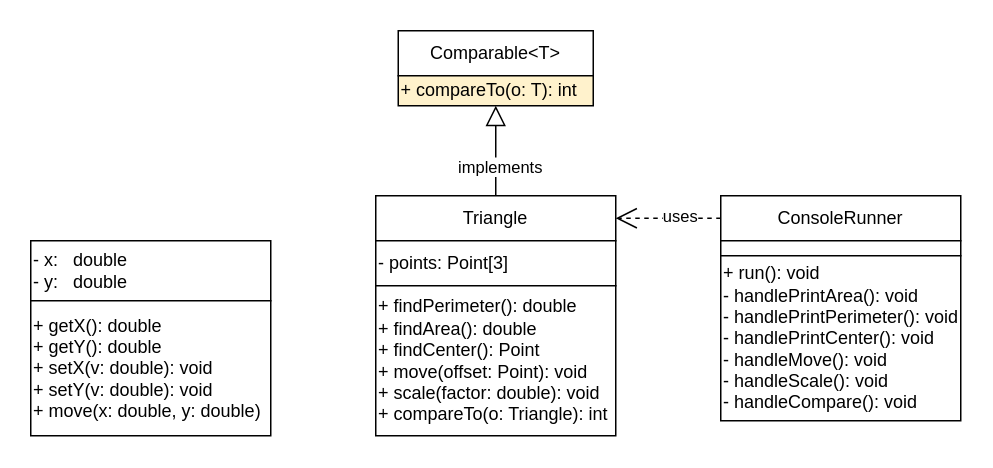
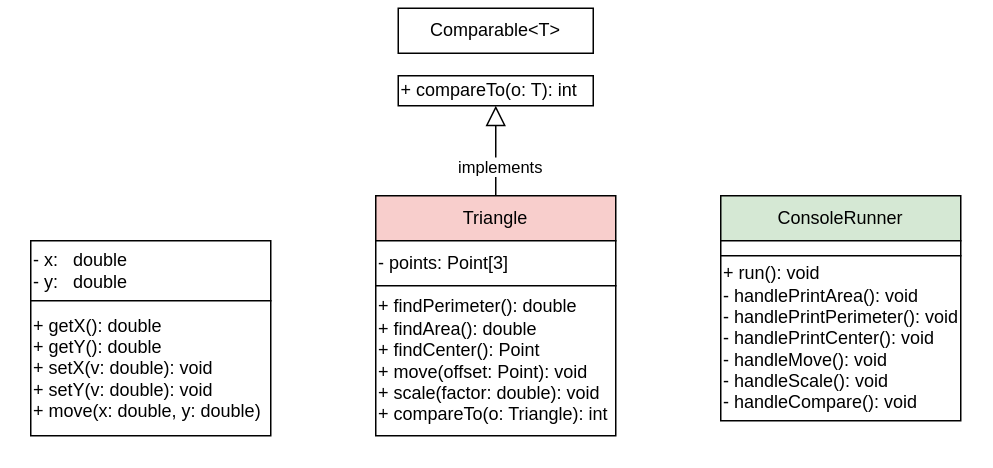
node "Comparable<T>": moved (496, 53) -> (496, 31)
node "+ compareTo(o: T): int": fillcolor #fff2cc -> #ffffff
node "Triangle": fillcolor #ffffff -> #f8cecc
edge "ConsoleRunner" -> "Triangle": removed, label "uses"
node "ConsoleRunner": fillcolor #ffffff -> #d5e8d4
